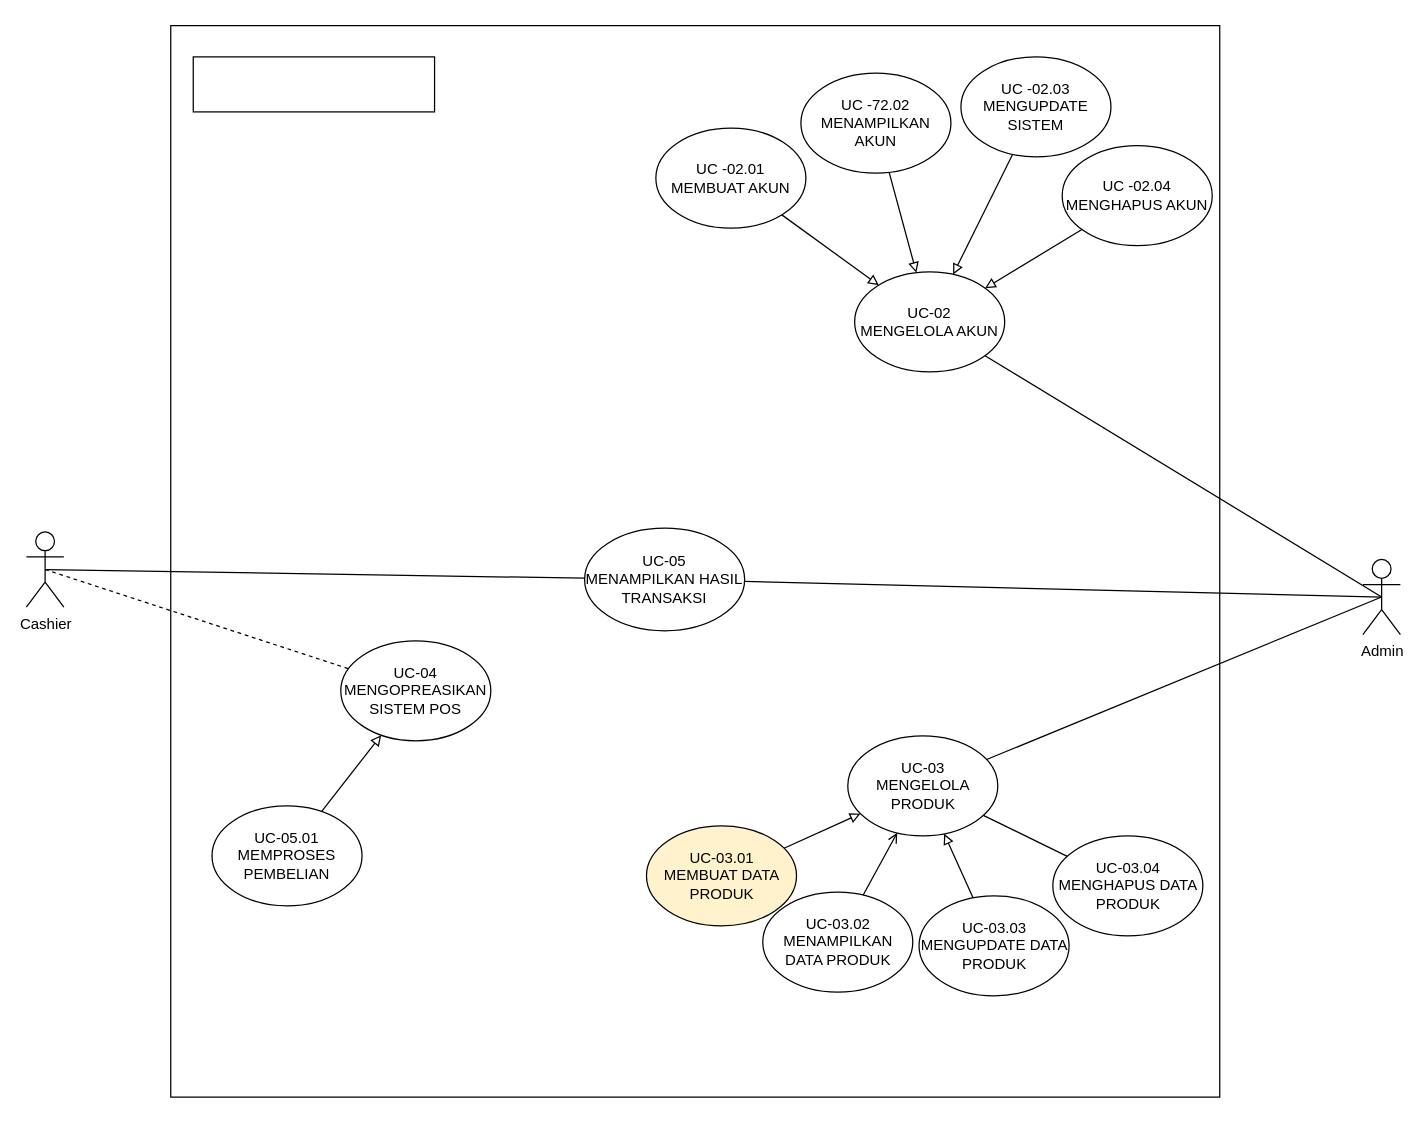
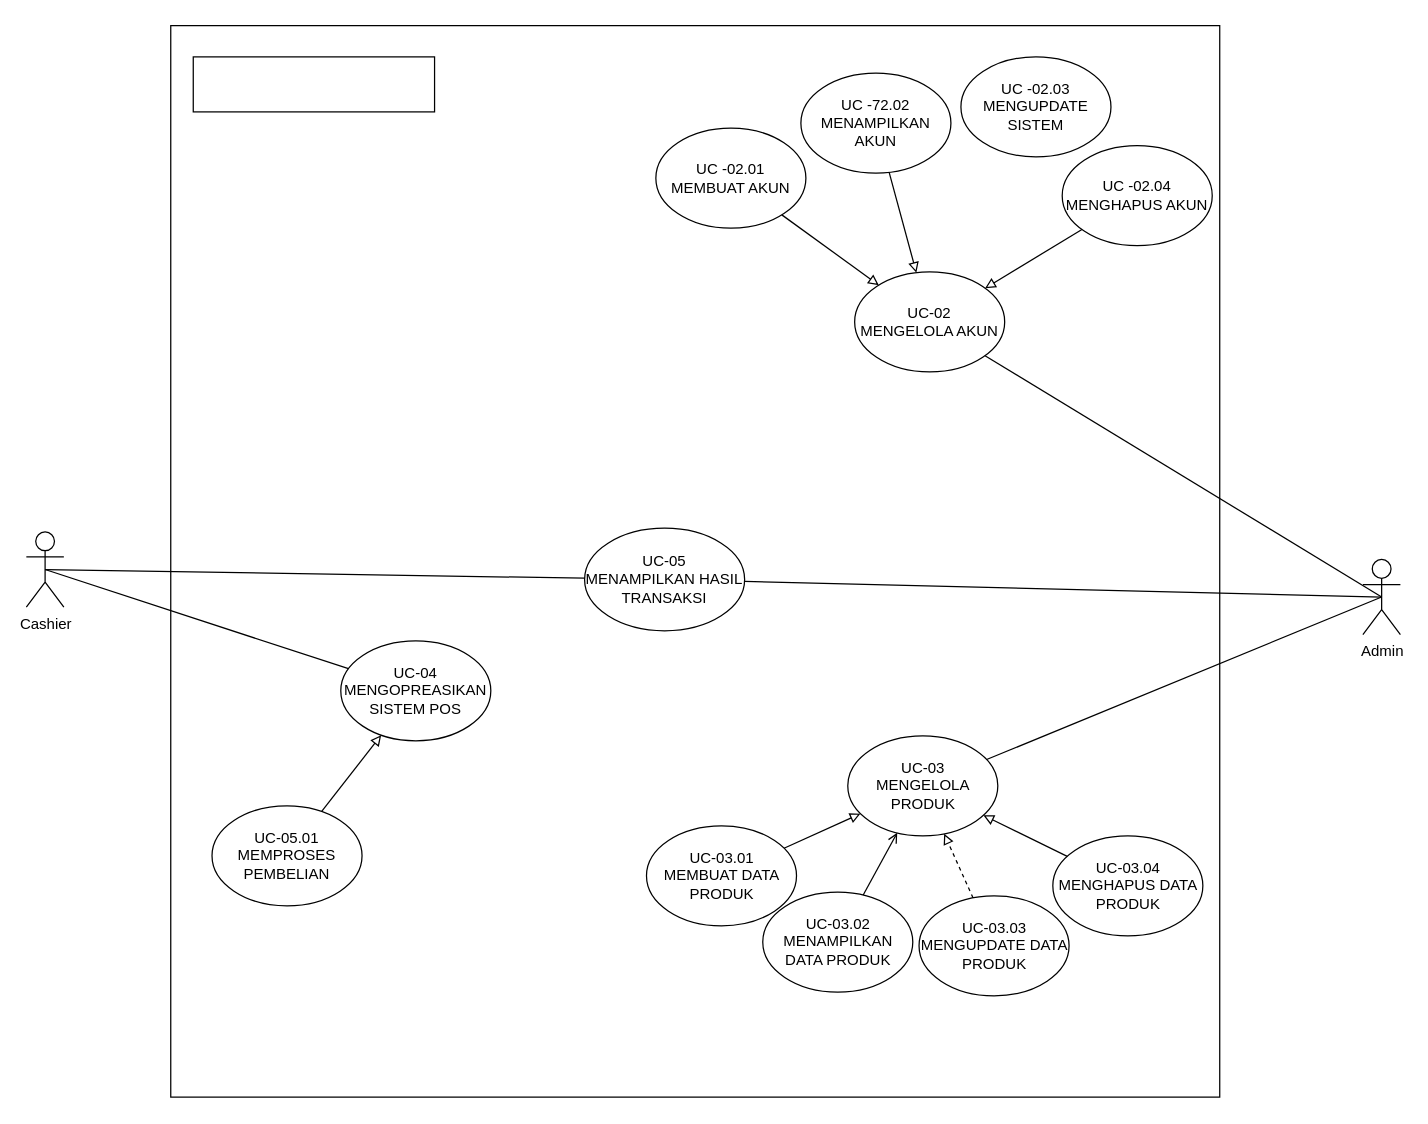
edge "UC -02.03 MENGUPDATE SISTEM" -> "UC-02 MENGELOLA AKUN": removed
edge "Cashier" -- "UC-04 MENGOPREASIKAN SISTEM POS": style dashed -> solid
edge "UC-03 MENGELOLA PRODUK" -- "UC-03.04 MENGHAPUS DATA PRODUK": arrowhead none -> block
edge "UC-03.03 MENGUPDATE DATA PRODUK" -> "UC-03 MENGELOLA PRODUK": style solid -> dashed
node "UC-03.01 MEMBUAT DATA PRODUK": fillcolor #fff2cc -> #ffffff
